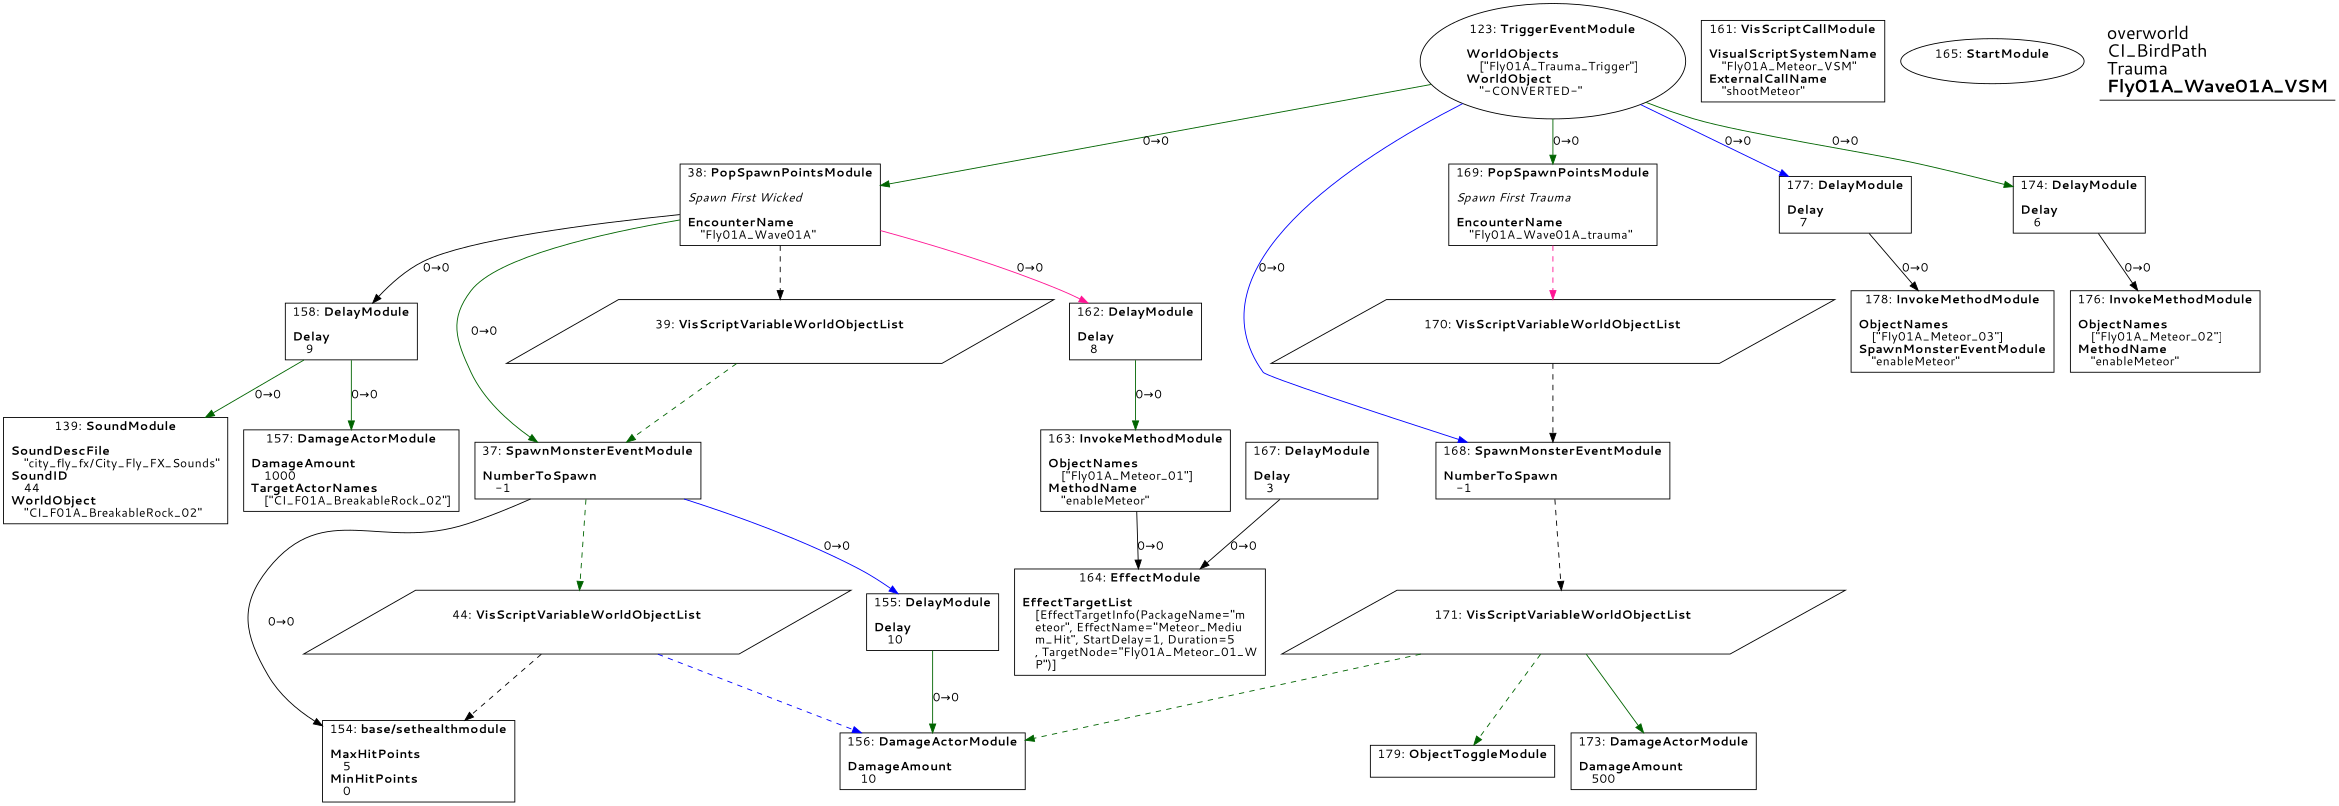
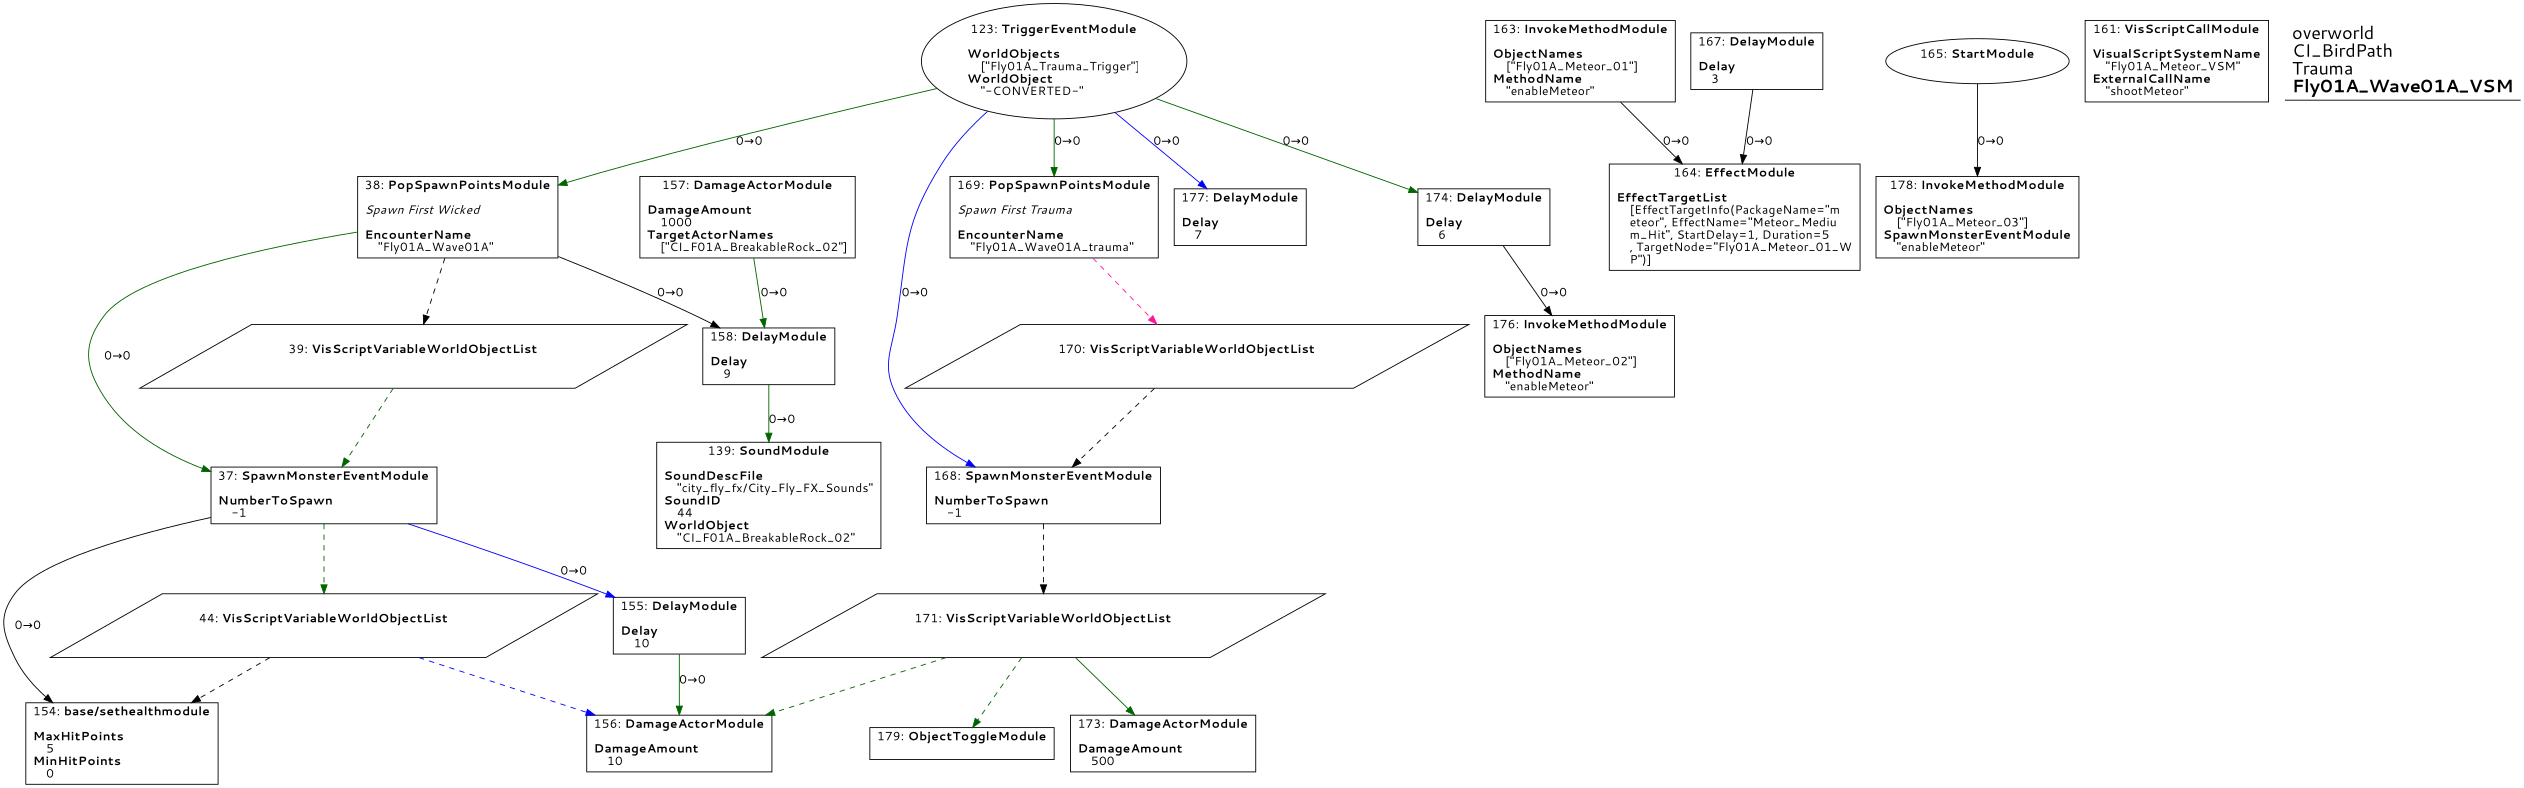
edge "177:" -> "178:": now "165:" -> "178:"
node "162:": removed
edge "158:" -> "157:": reversed
